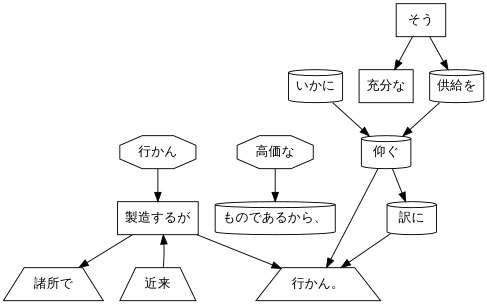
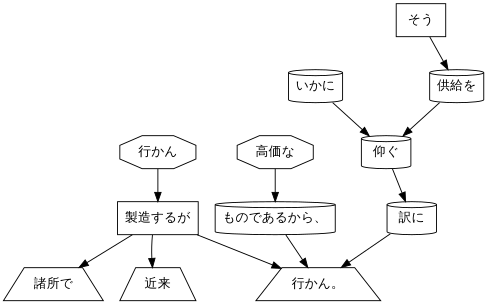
node "充分な": removed
edge "仰ぐ" -> "行かん。": now "ものであるから、" -> "行かん。"
edge "近来" -> "製造するが": reversed
